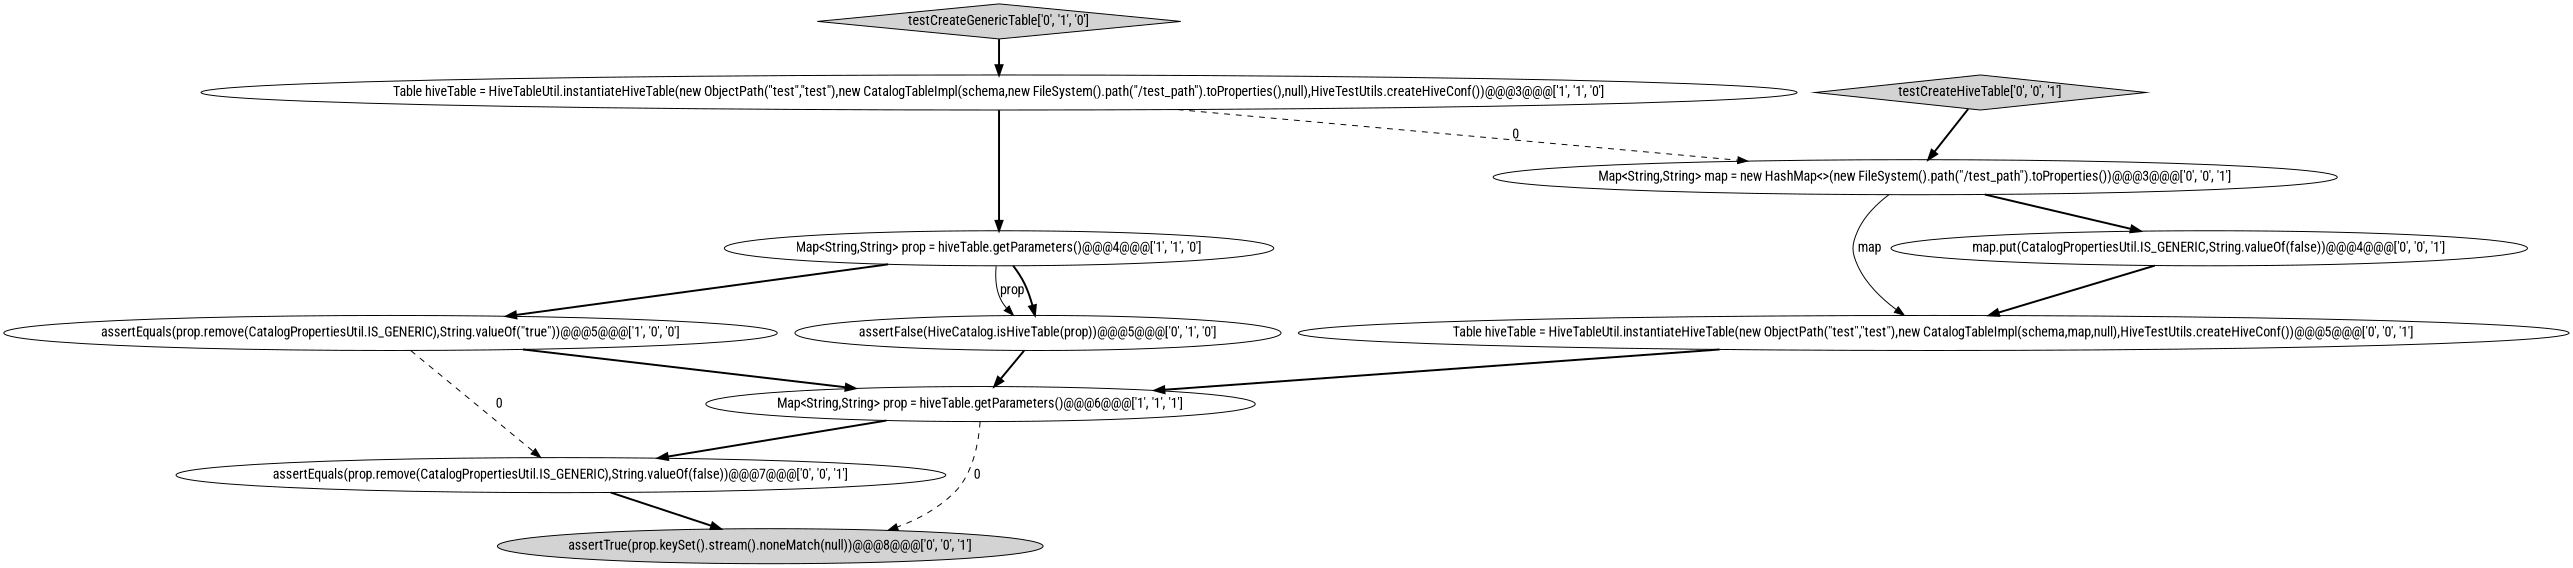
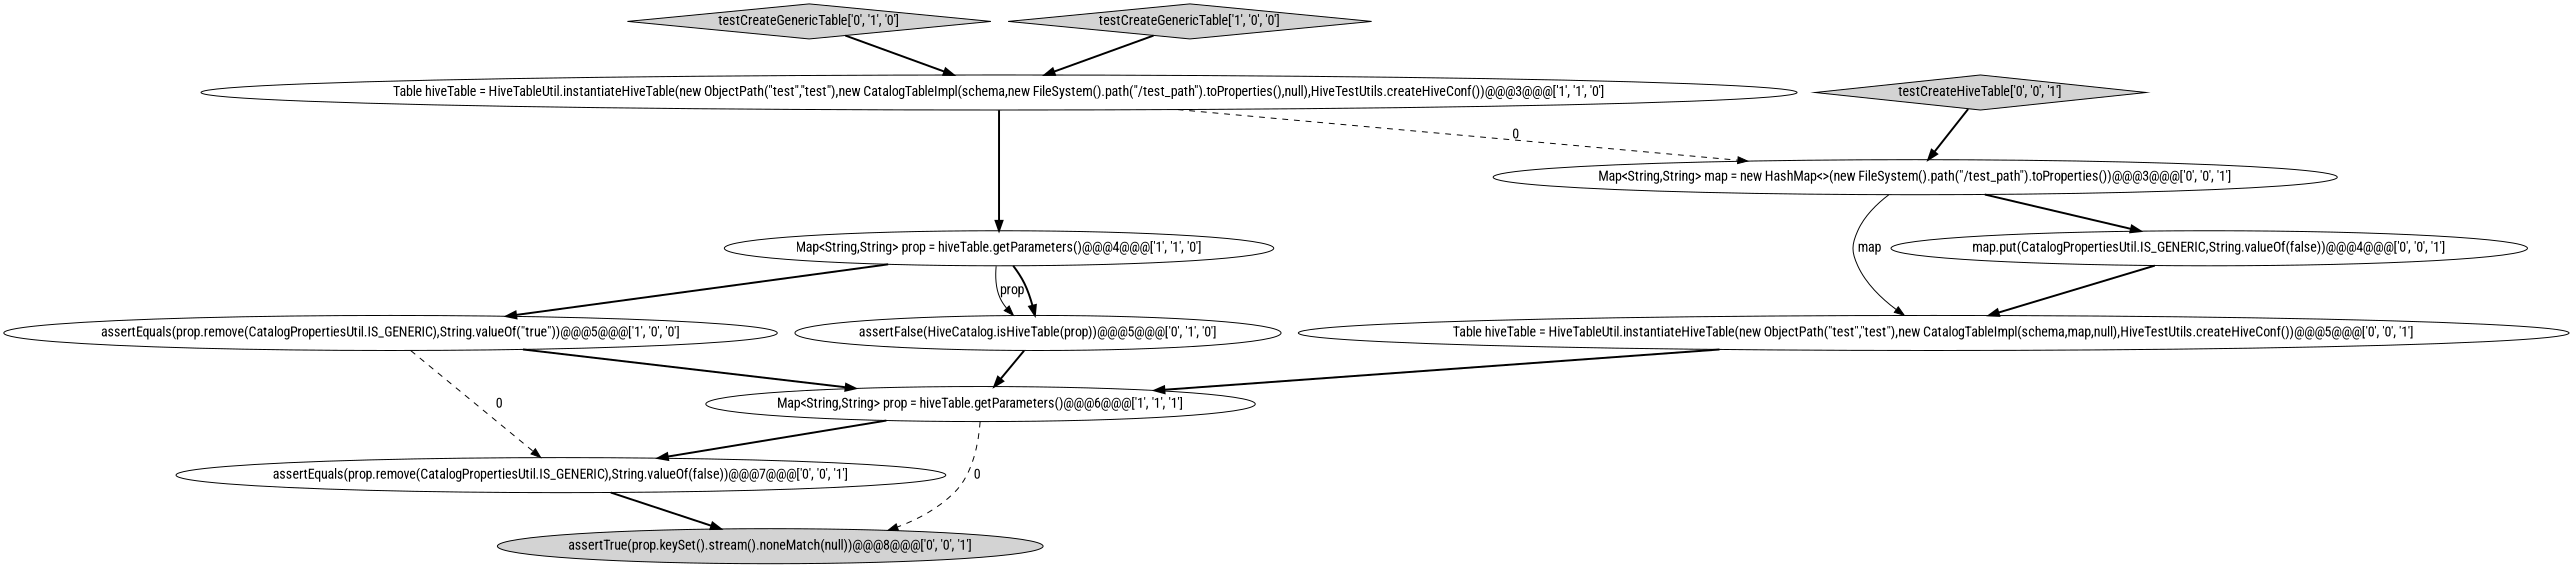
node "testCreateGenericTable['1', '0', '0']": added
